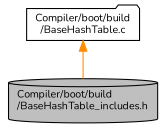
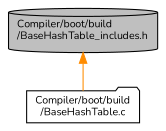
edge "Compiler/boot/build /BaseHashTable_includes.h" -> "Compiler/boot/build /BaseHashTable.c": reversed
